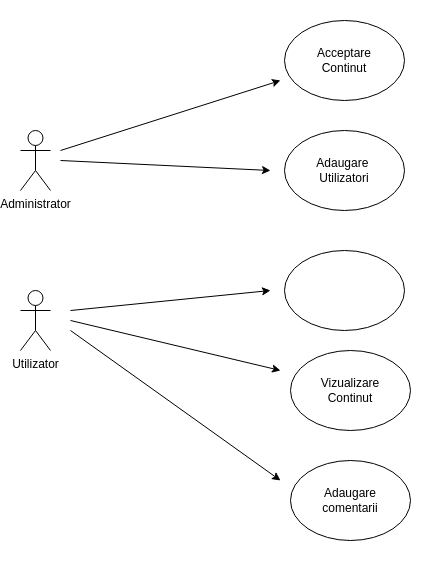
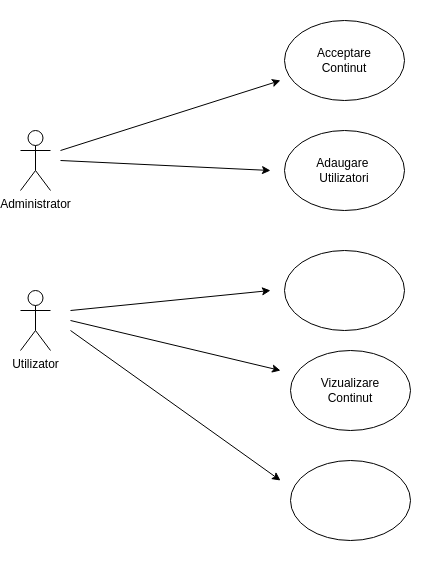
node "Adaugare comentarii": removed
